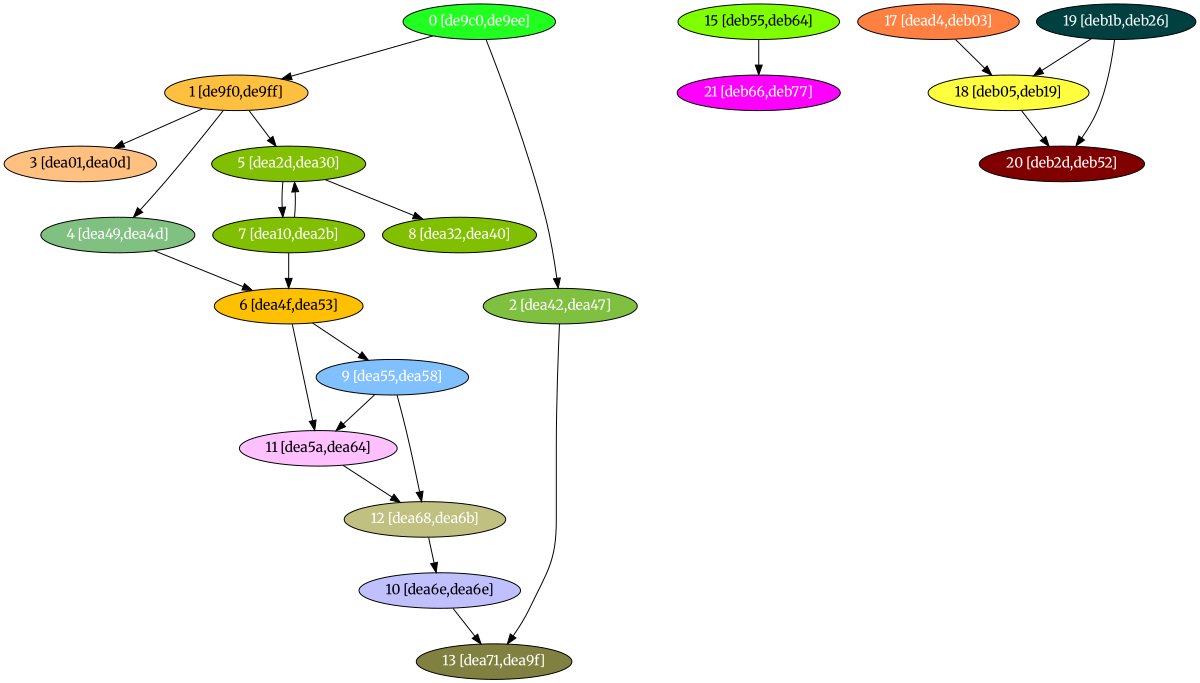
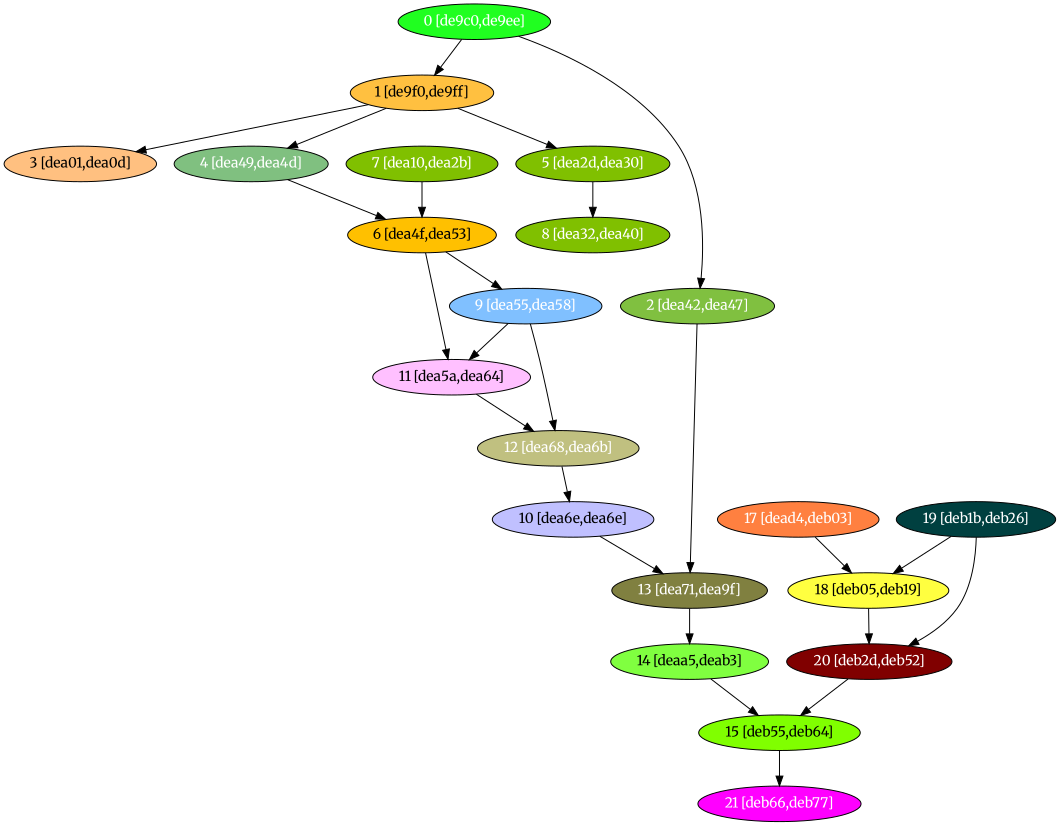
edge "5 [dea2d,dea30]" -> "7 [dea10,dea2b]": removed
edge "7 [dea10,dea2b]" -> "5 [dea2d,dea30]": removed
node "14 [deaa5,deab3]": added
edge "20 [deb2d,deb52]" -> "15 [deb55,deb64]": added
